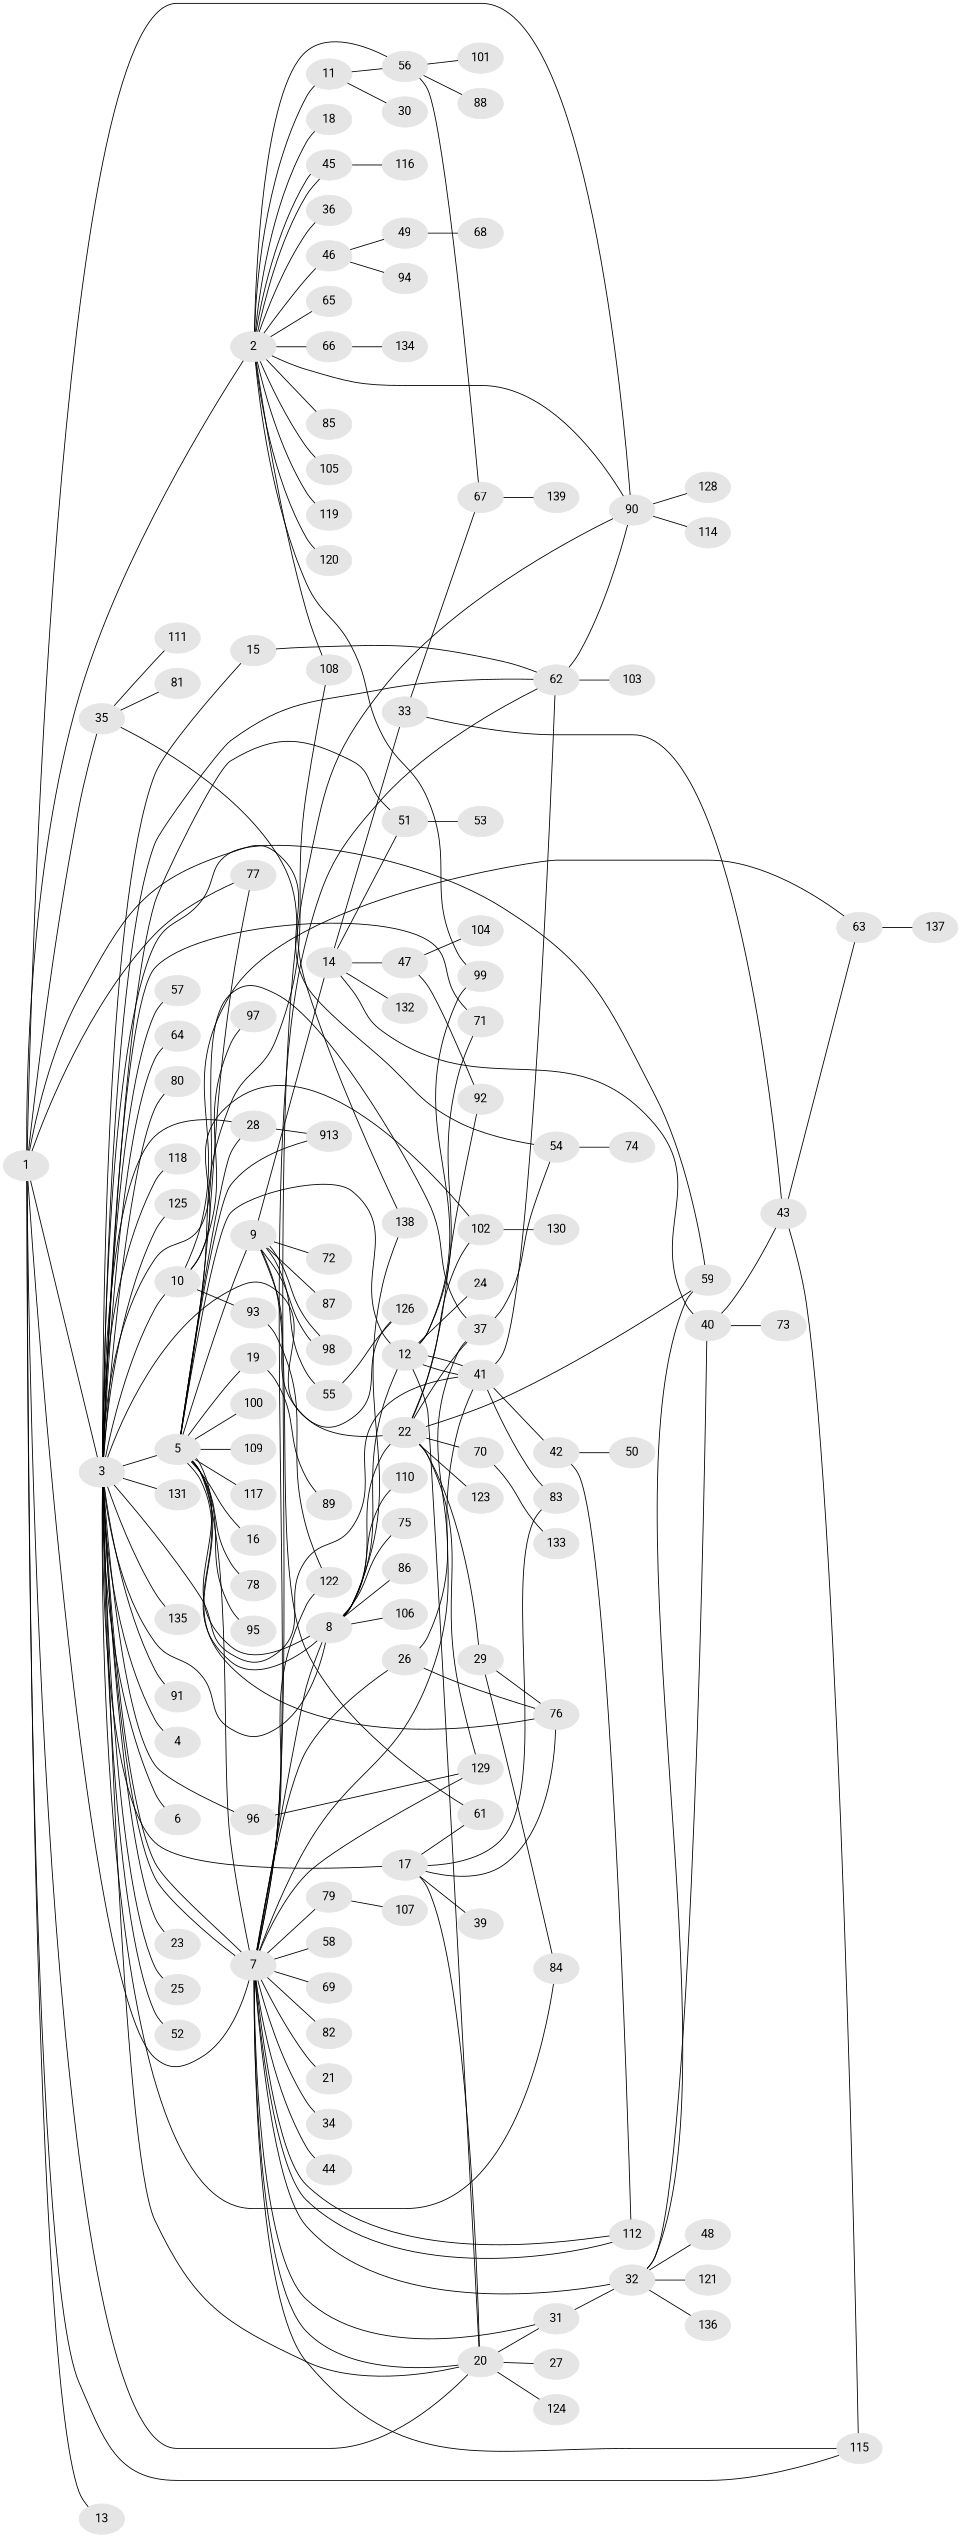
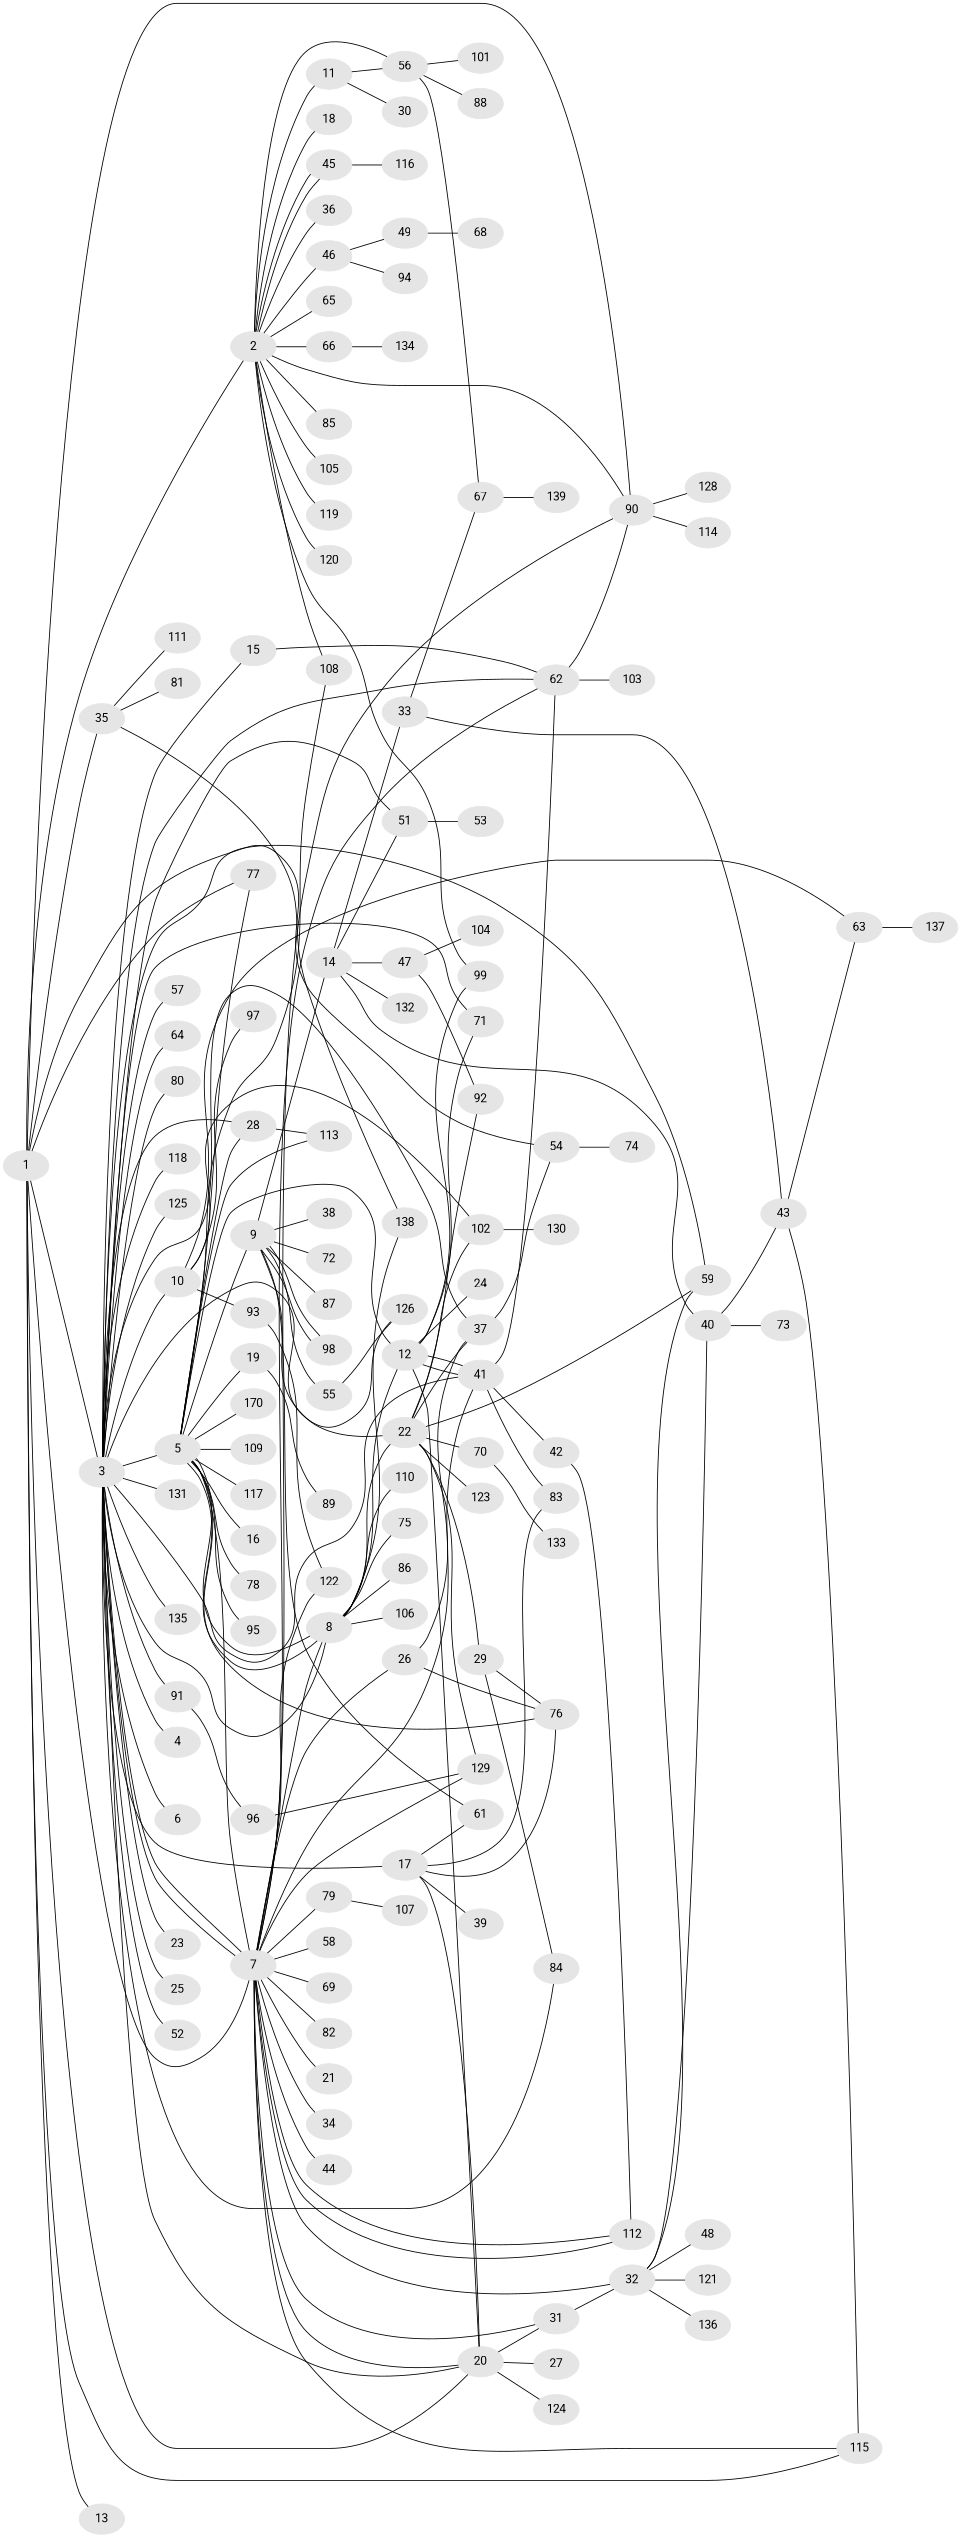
node "913": label "913" -> "113"
node "38": added
node "100": label "100" -> "170"
node "50": removed
edge "3" -- "96": now "91" -- "96"
